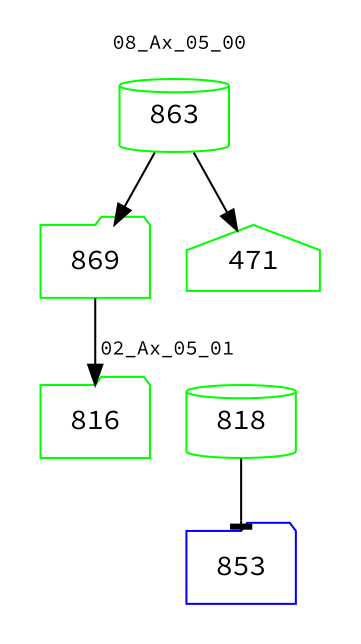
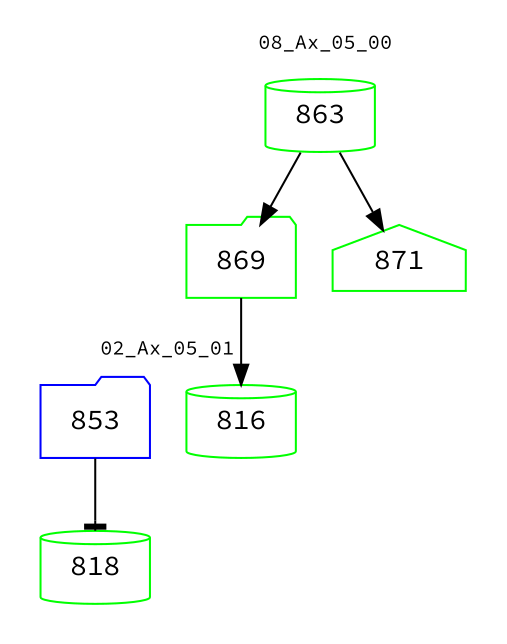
node "471": label "471" -> "871"
node "816": shape folder -> cylinder
edge "818" -> "853": reversed
